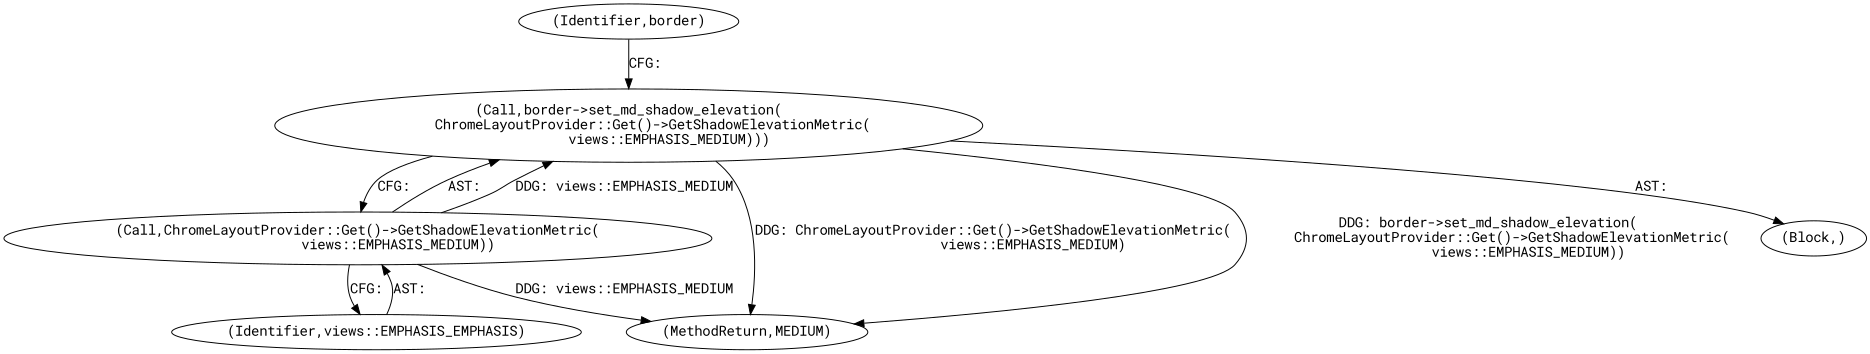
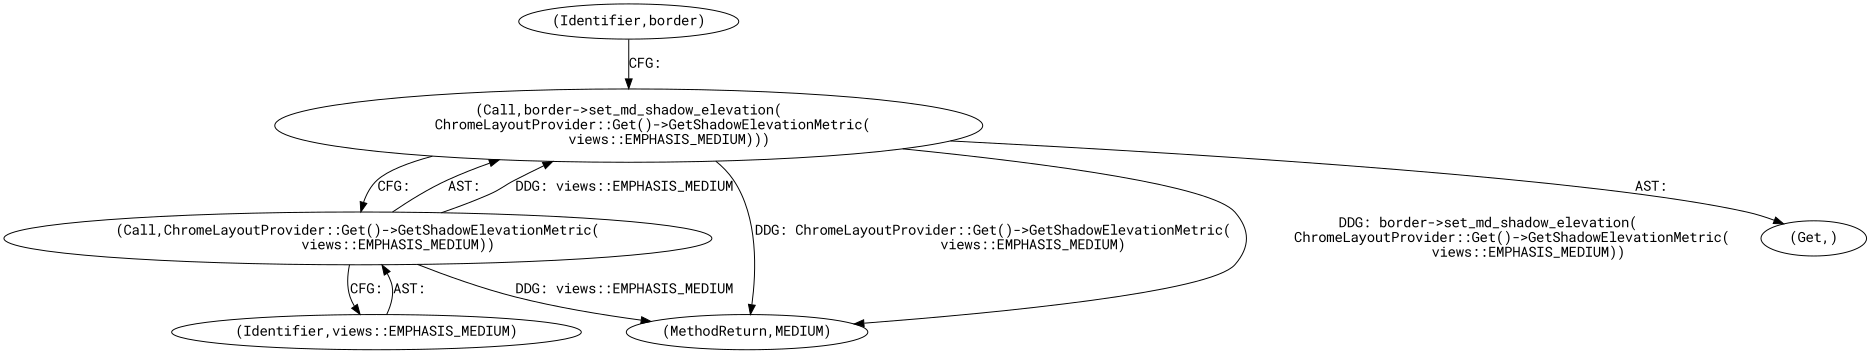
node "(Block,)": label "(Block,)" -> "(Get,)"
node "(Identifier,views::EMPHASIS_EMPHASIS)": label "(Identifier,views::EMPHASIS_EMPHASIS)" -> "(Identifier,views::EMPHASIS_MEDIUM)"
